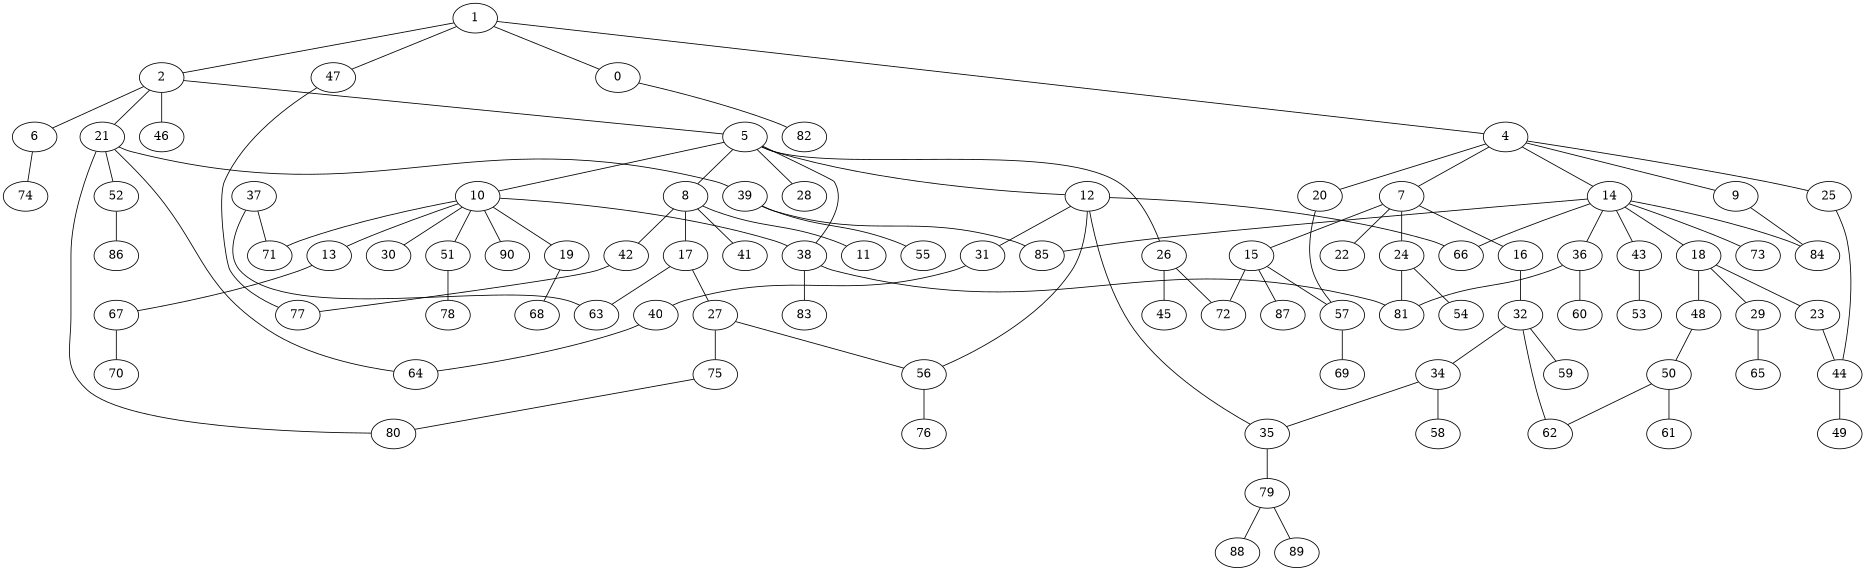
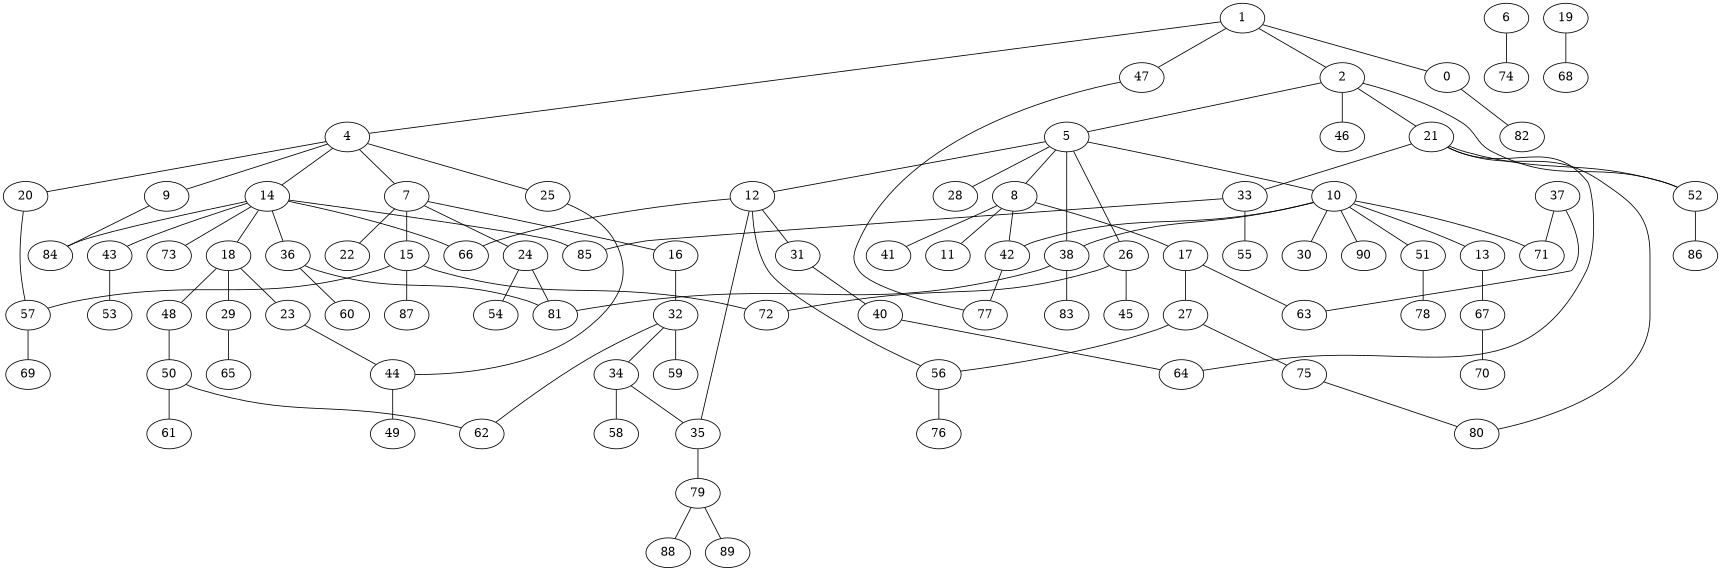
edge "2" -- "6": now "2" -- "52"
node "39": label "39" -> "33"
edge "10" -- "19": now "10" -- "42"
